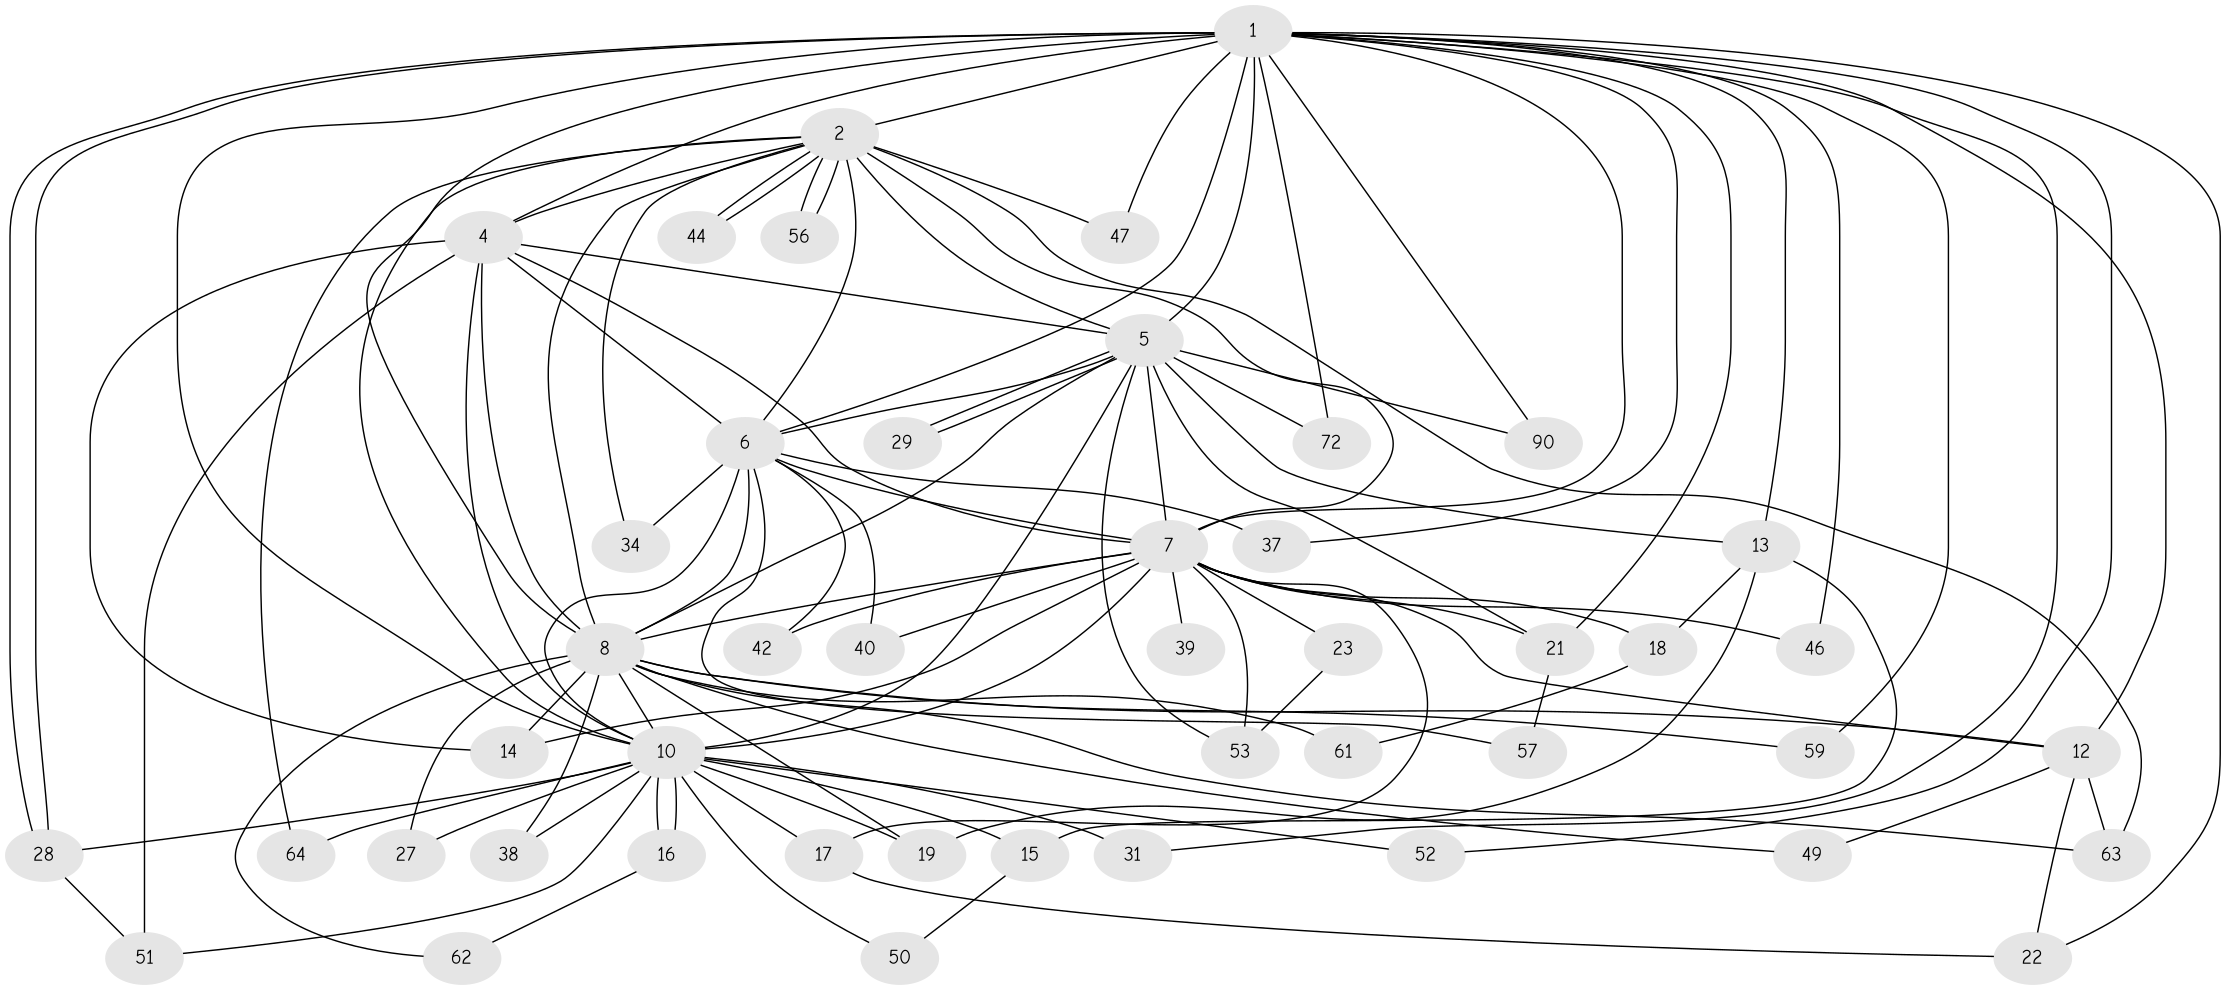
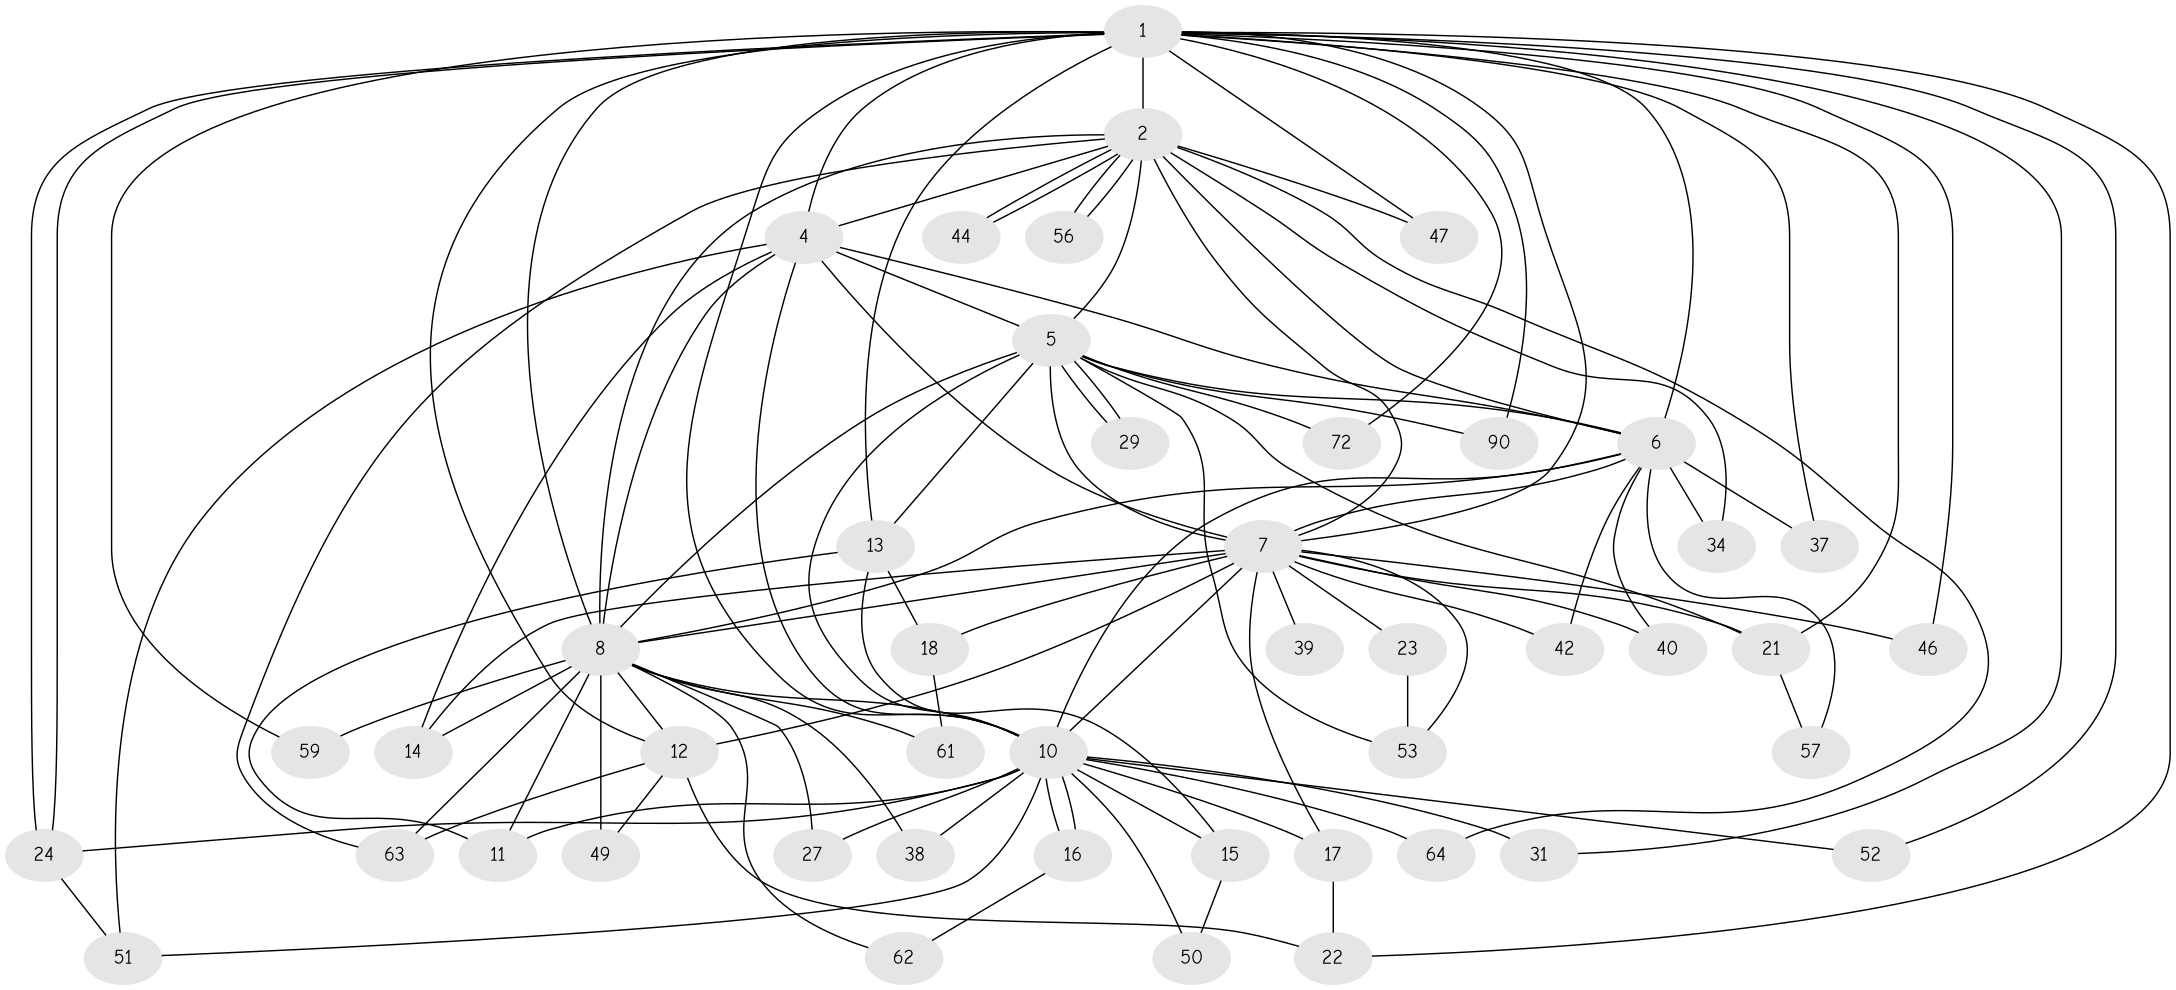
edge "1" -- "5": removed
edge "2" -- "10": removed
node "28": label "28" -> "24"
node "19": label "19" -> "11"
